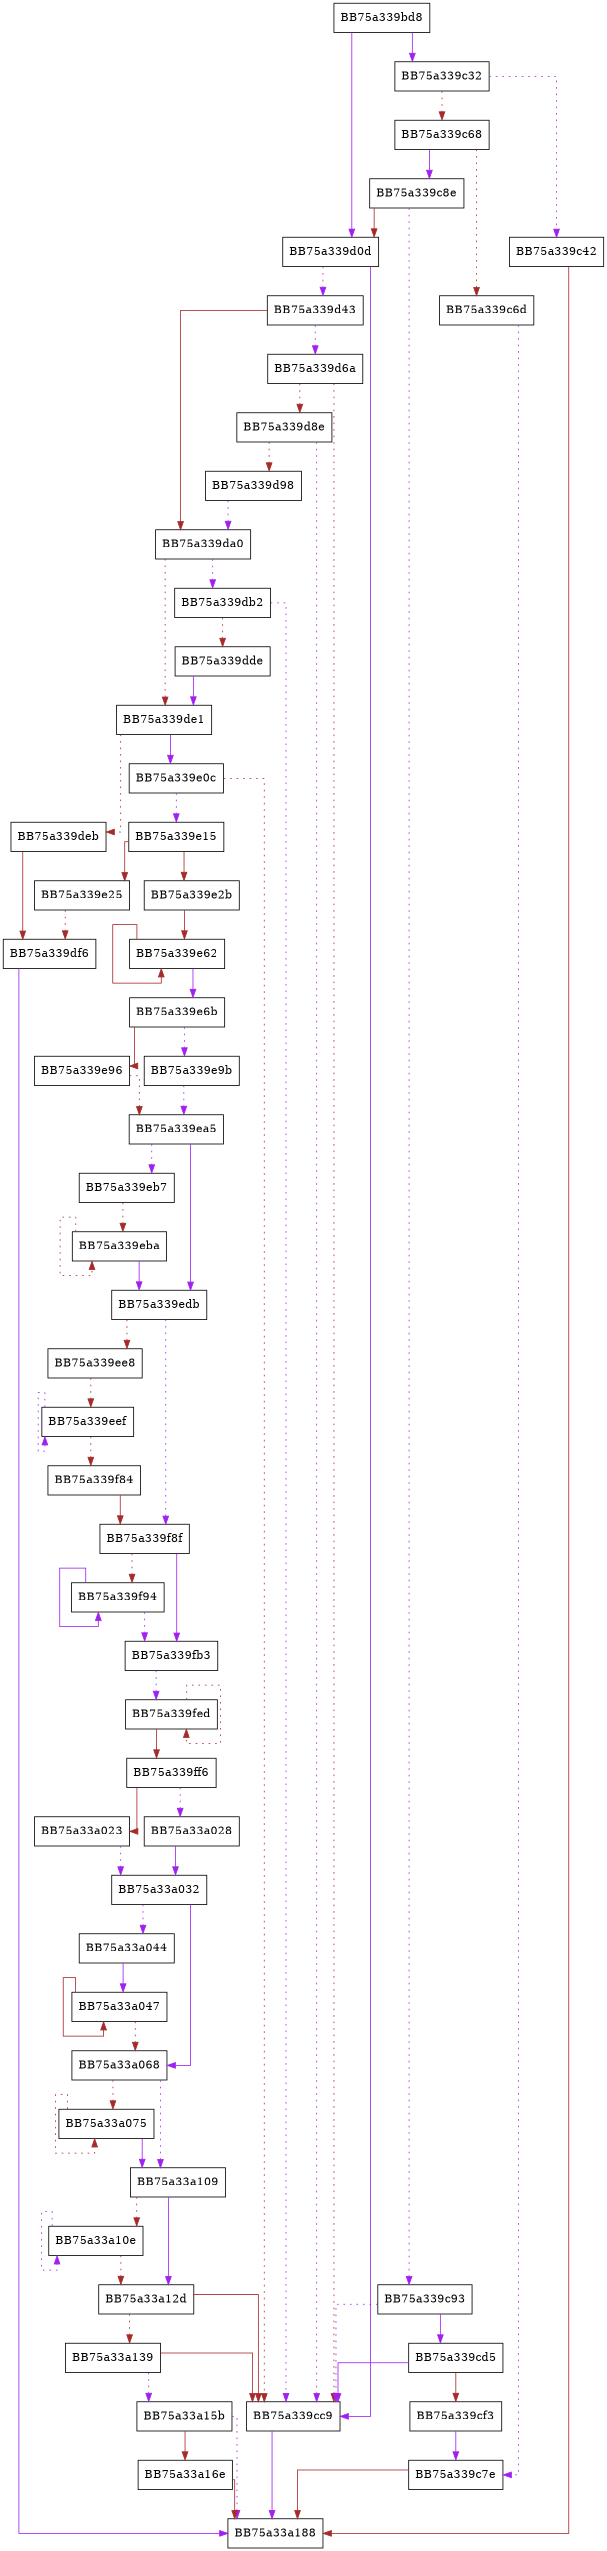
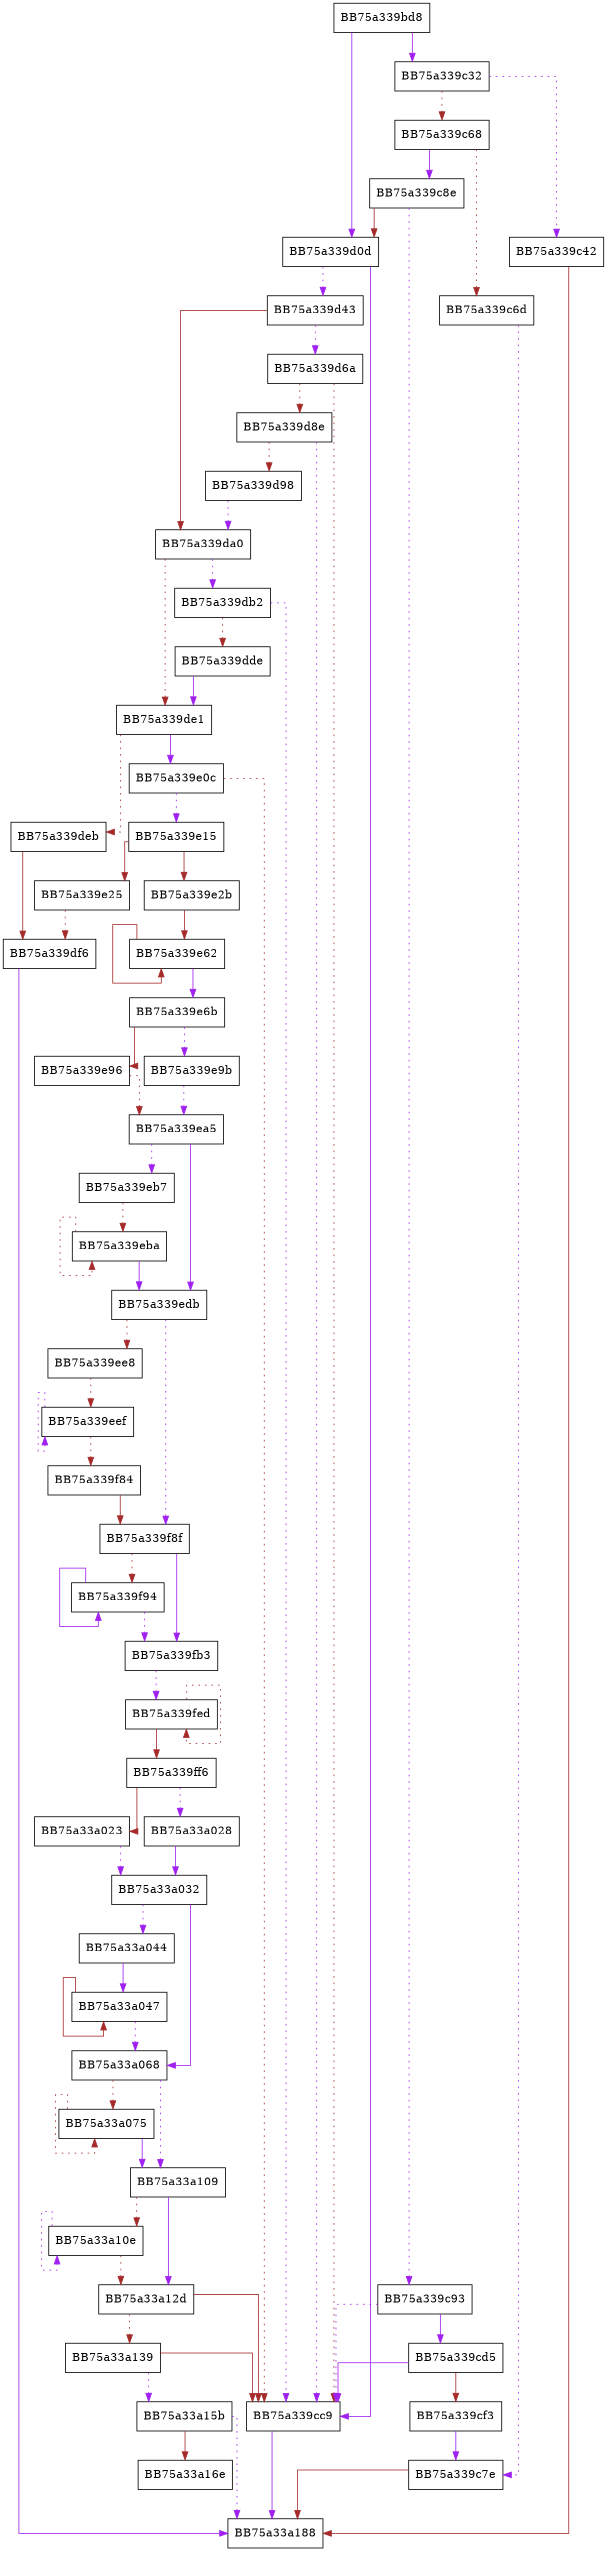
edge "BB75a33a047" -> "BB75a33a068": color brown -> purple
edge "BB75a33a16e" -> "BB75a33a188": removed
